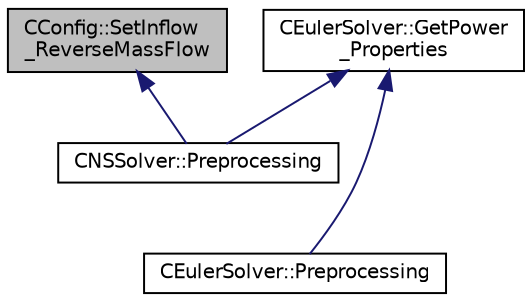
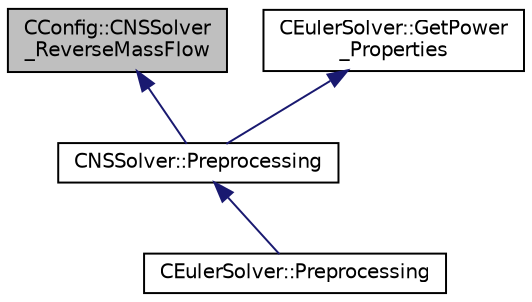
node "CConfig::SetInflow _ReverseMassFlow": label "CConfig::SetInflow _ReverseMassFlow" -> "CConfig::CNSSolver _ReverseMassFlow"
edge "CEulerSolver::Preprocessing" -> "CEulerSolver::GetPower _Properties": now "CEulerSolver::Preprocessing" -> "CNSSolver::Preprocessing"
